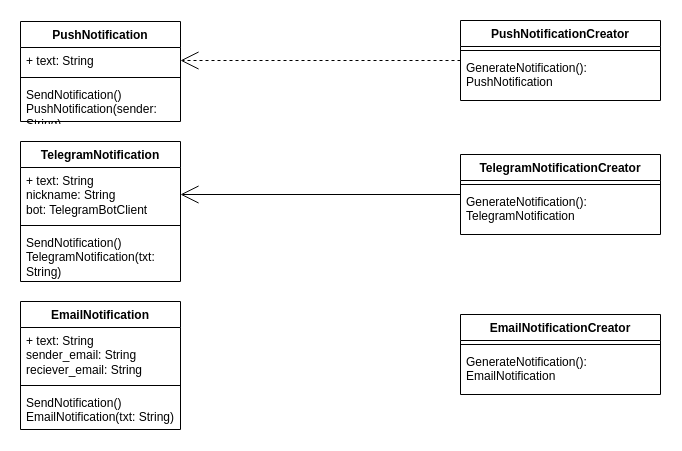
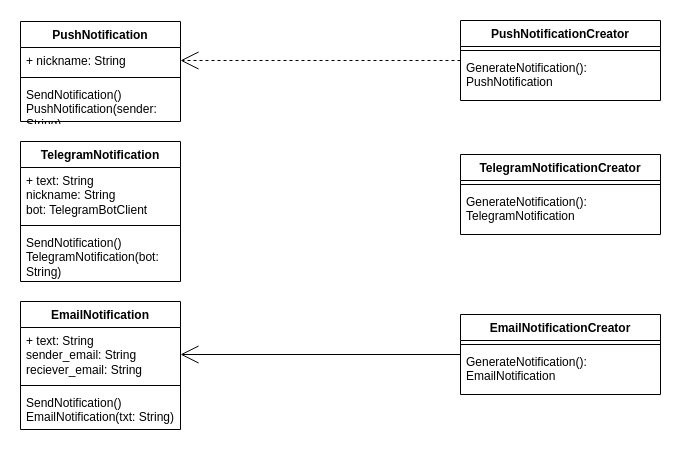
node "+ text: String": label "+ text: String" -> "+ nickname: String"
edge "TelegramNotificationCreator" -> "+ text: String nickname: String bot: TelegramBotClient": removed
node "SendNotification() TelegramNotification(txt: String)": label "SendNotification() TelegramNotification(txt: String)" -> "SendNotification() TelegramNotification(bot: String)"
edge "EmailNotificationCreator" -> "+ text: String sender_email: String reciever_email: String": added
